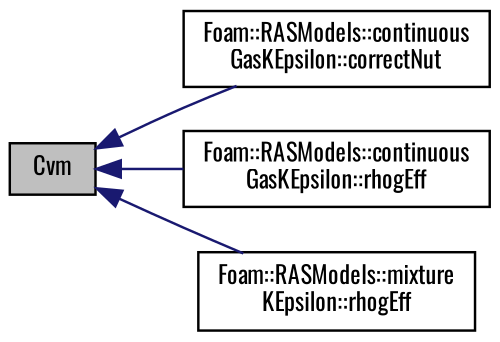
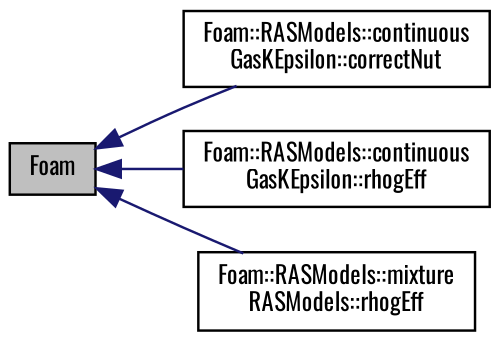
node "Cvm": label "Cvm" -> "Foam"
node "Foam::RASModels::mixture KEpsilon::rhogEff": label "Foam::RASModels::mixture KEpsilon::rhogEff" -> "Foam::RASModels::mixture RASModels::rhogEff"
